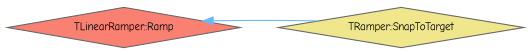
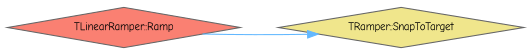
edge "TRamper::SnapToTarget" -> "TLinearRamper::Ramp": reversed
